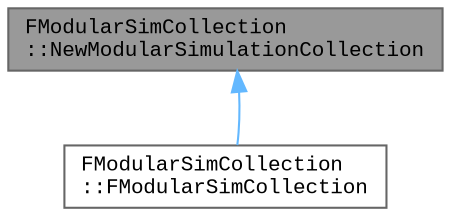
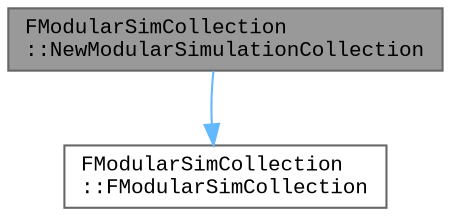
edge "FModularSimCollection ::FModularSimCollection" -> "FModularSimCollection ::NewModularSimulationCollection": reversed
